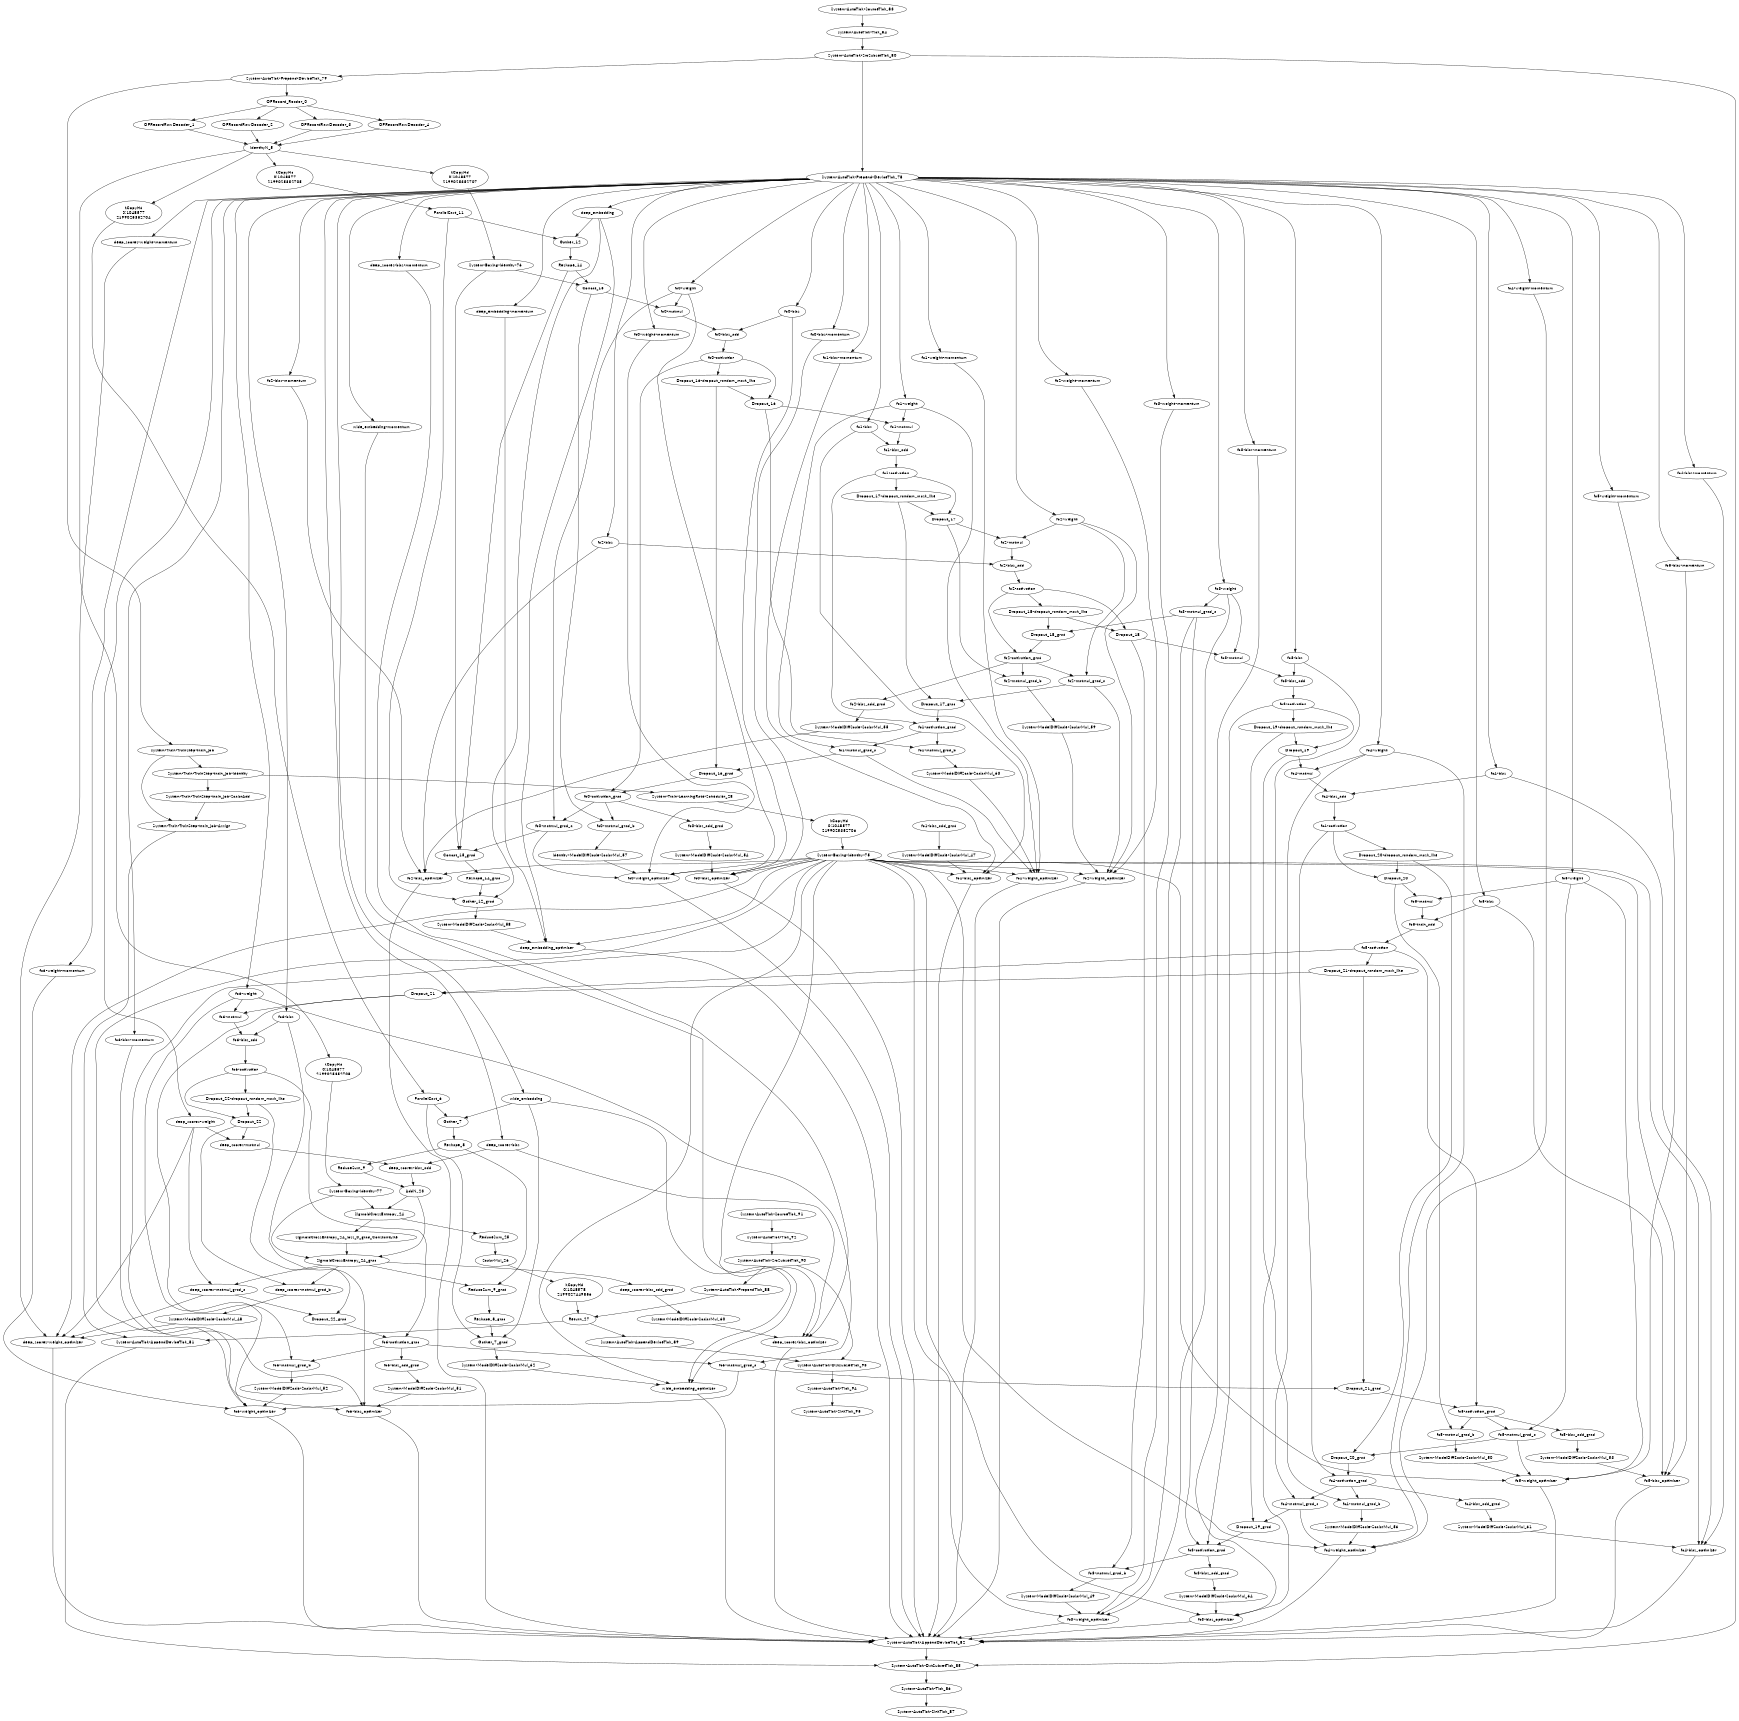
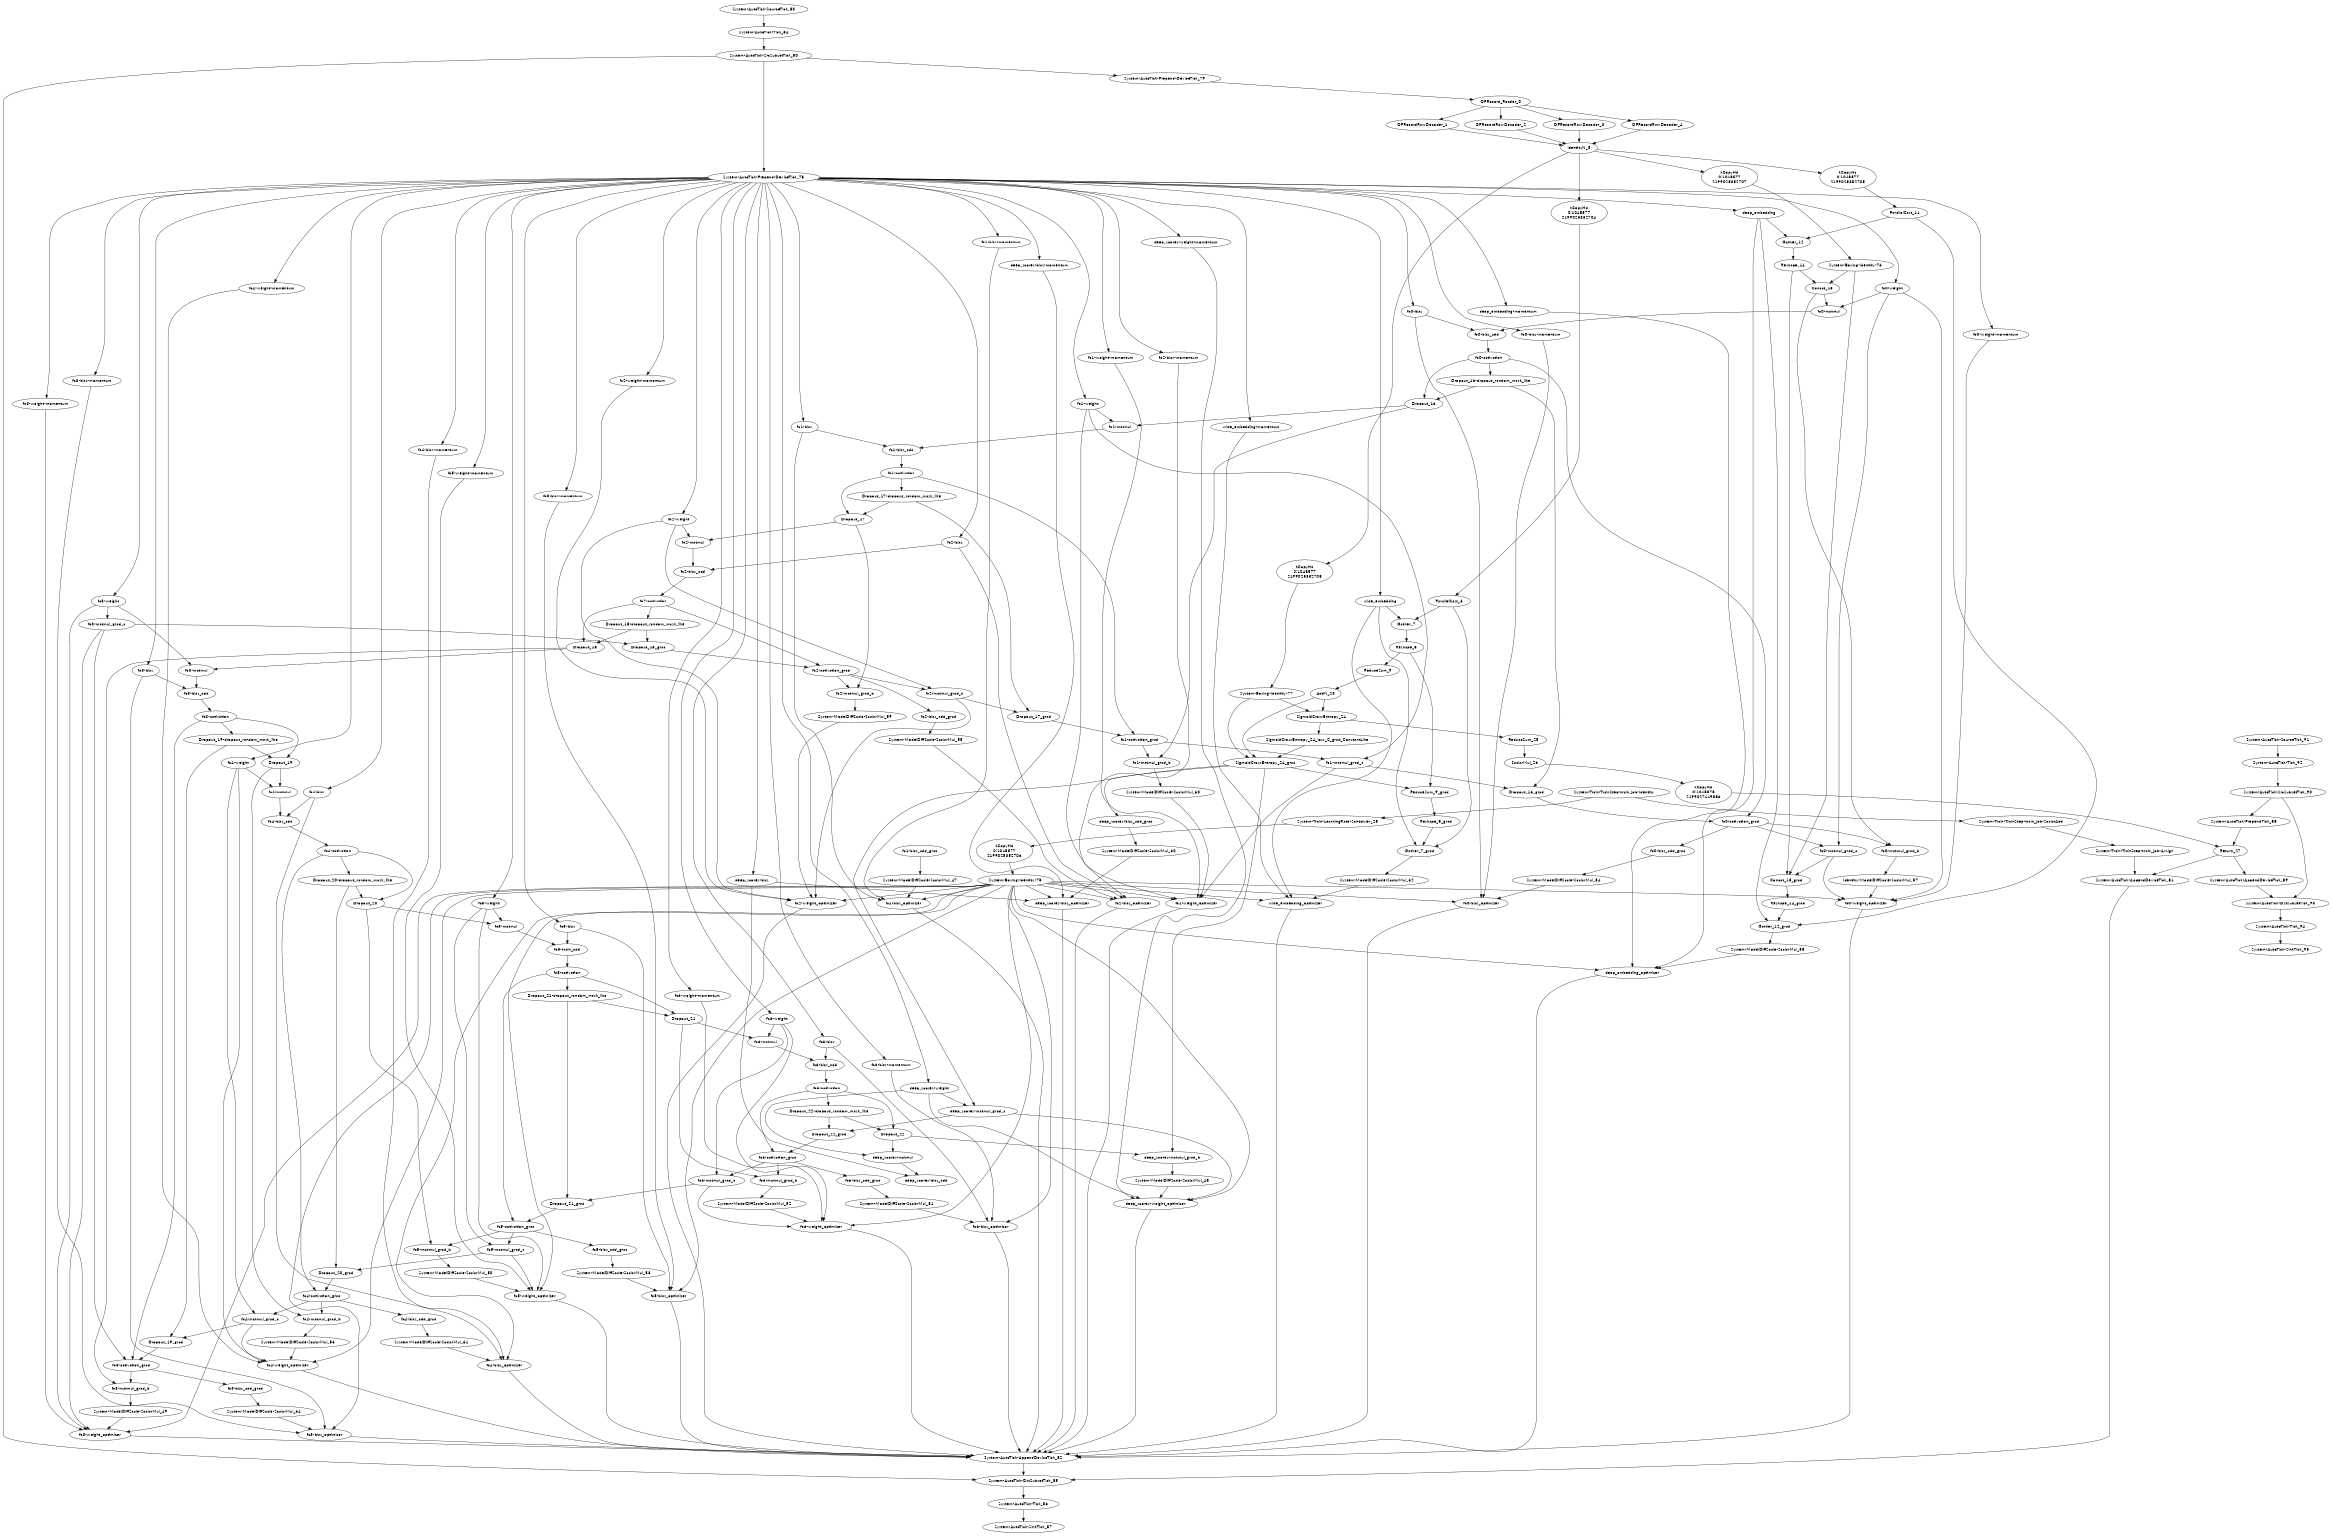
node "System-Train-TrainStep-train_job": removed
edge "deep_scores-bias_add" -> "AddN_23": removed
